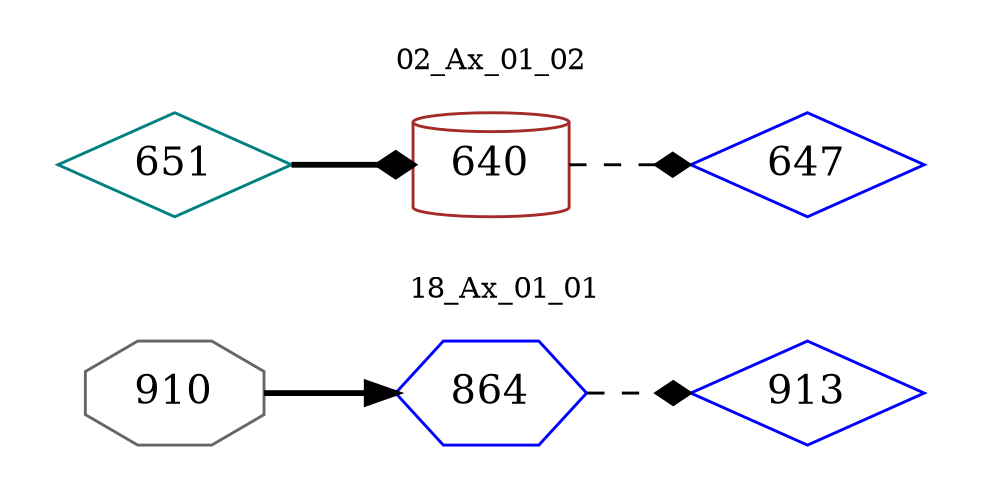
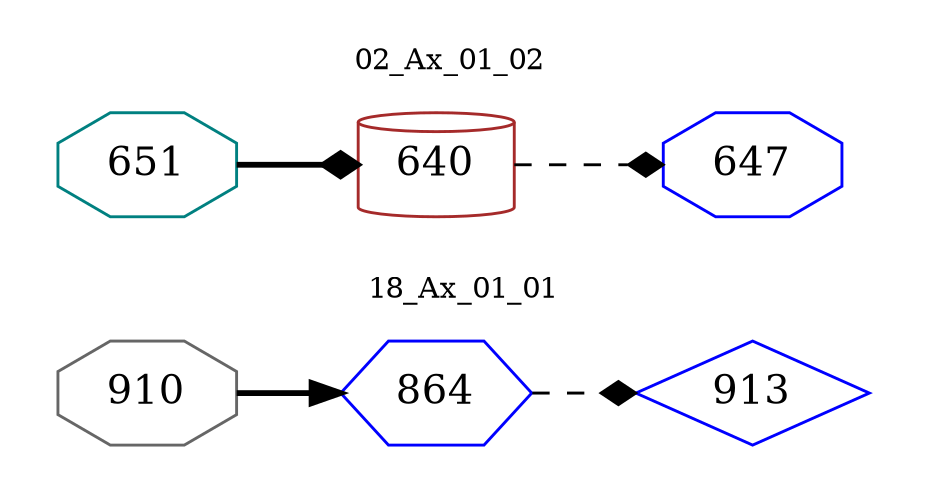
node "651": shape diamond -> octagon
node "647": shape diamond -> octagon
